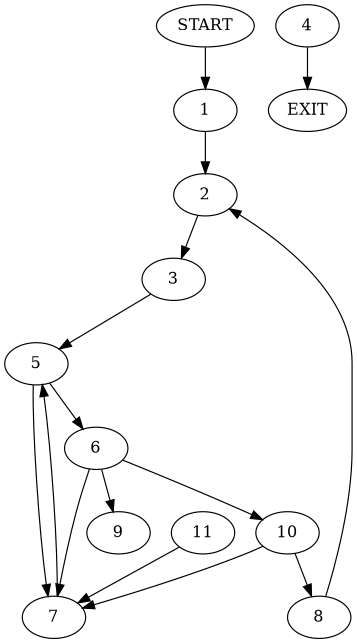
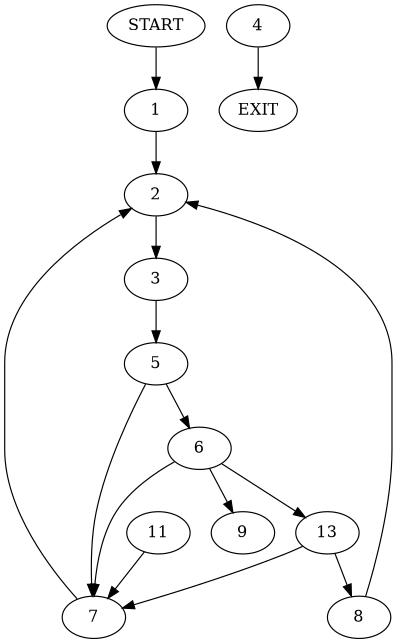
edge "7" -> "5": now "7" -> "2"
node "10": label "10" -> "13"
